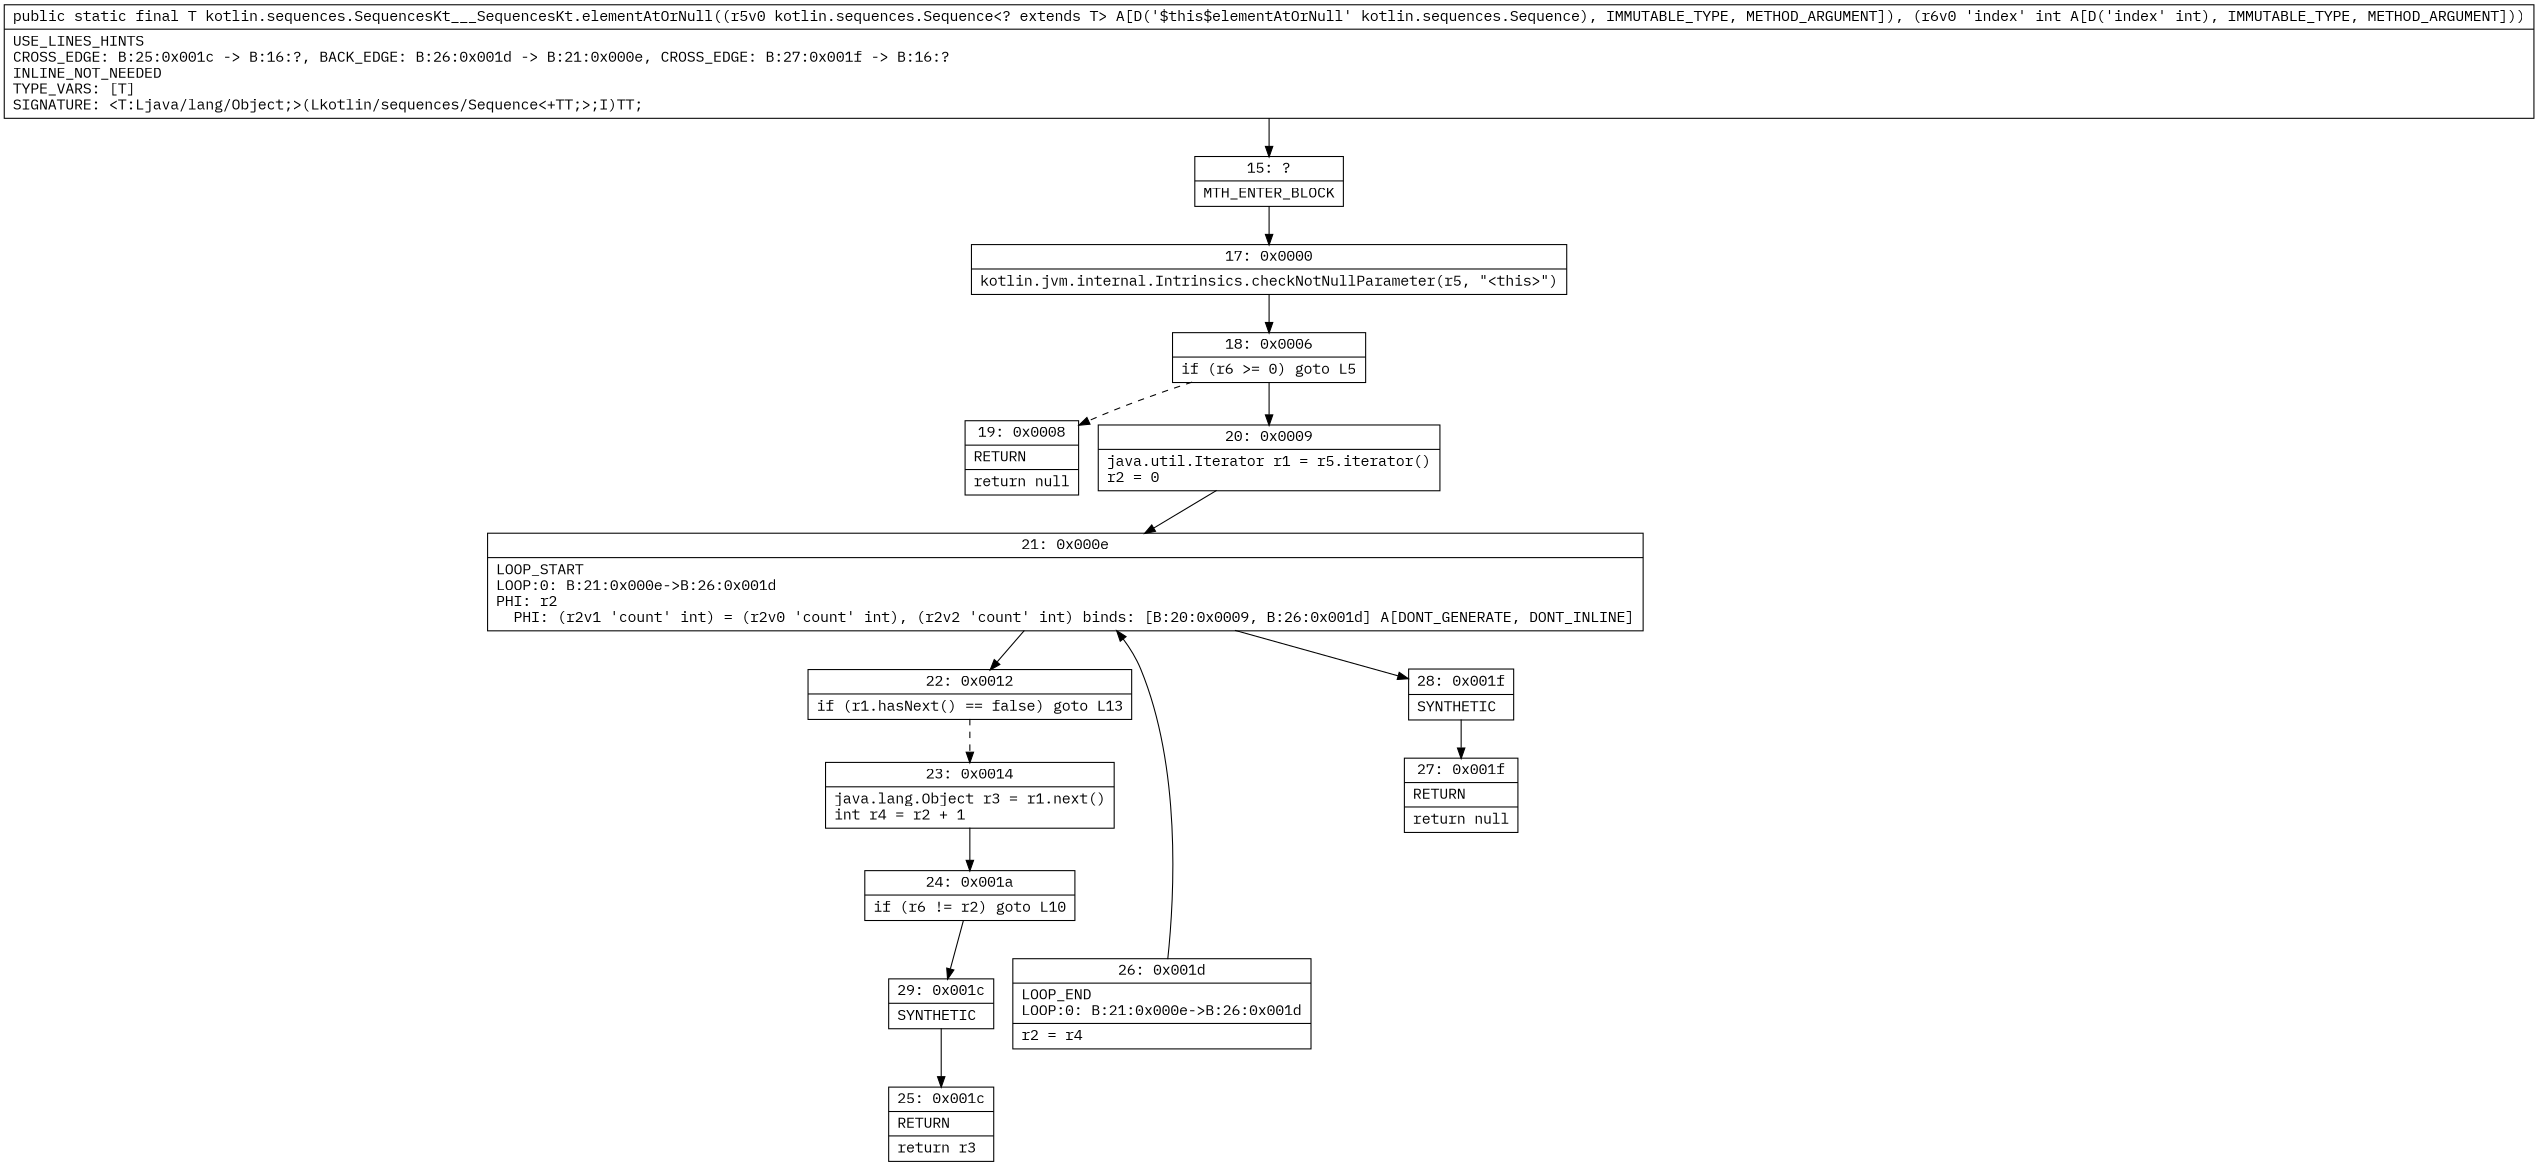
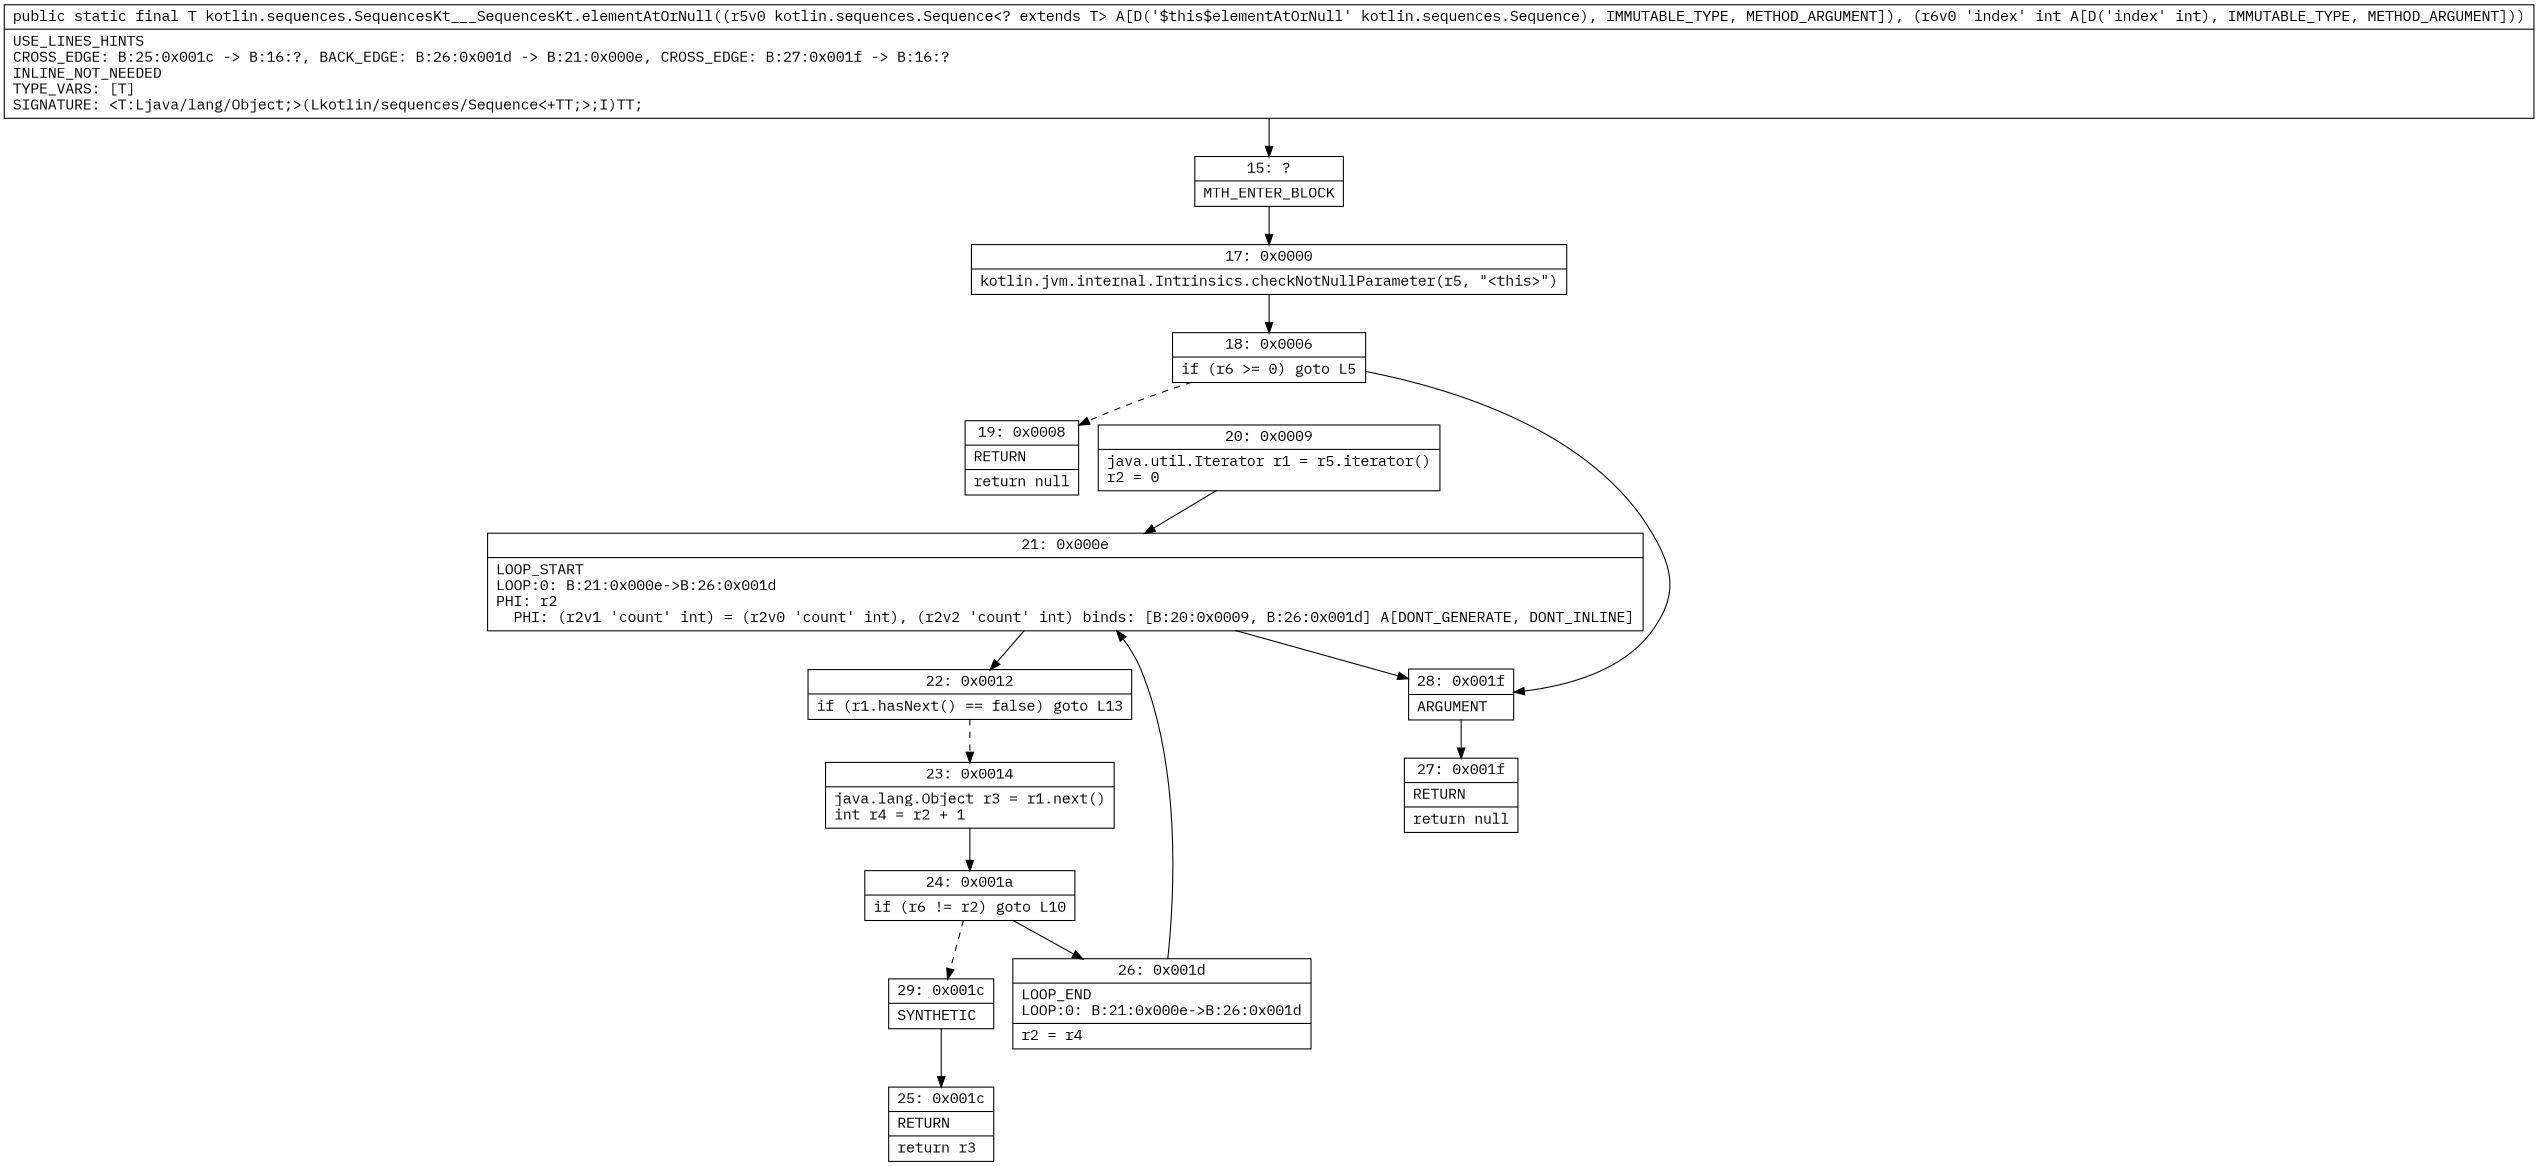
edge "18: 0x0006" -> "20: 0x0009": now "18: 0x0006" -> "28: 0x001f"
node "28: 0x001f": text "SYNTHETIC" -> "ARGUMENT"
edge "24: 0x001a" -> "26: 0x001d": added
edge "24: 0x001a" -> "29: 0x001c": style solid -> dashed
